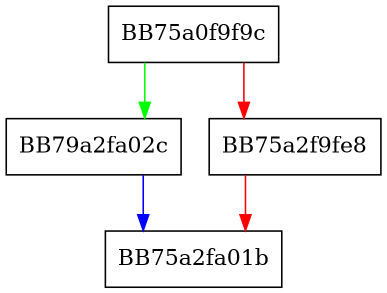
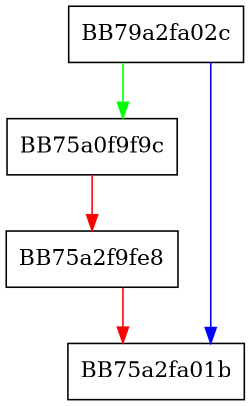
edge "BB75a0f9f9c" -> "BB79a2fa02c": reversed
